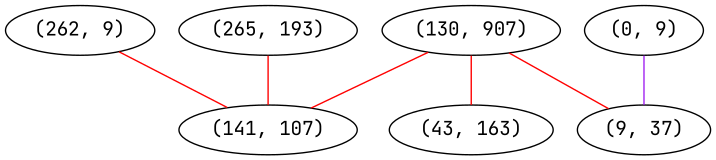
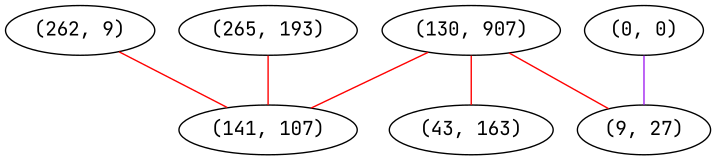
node "(0, 9)": label "(0, 9)" -> "(0, 0)"
node "(9, 37)": label "(9, 37)" -> "(9, 27)"
